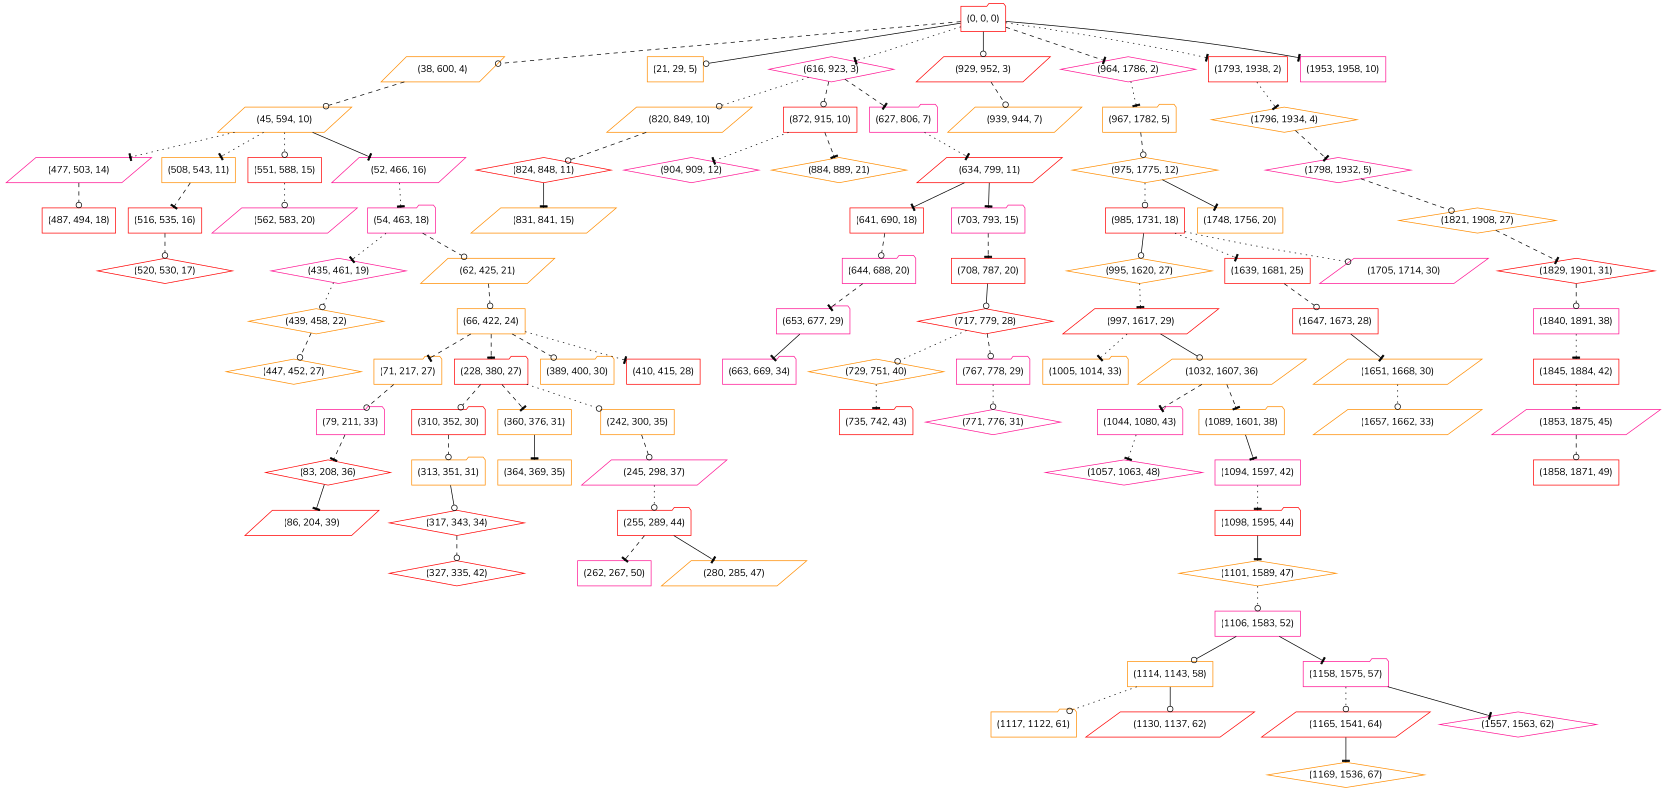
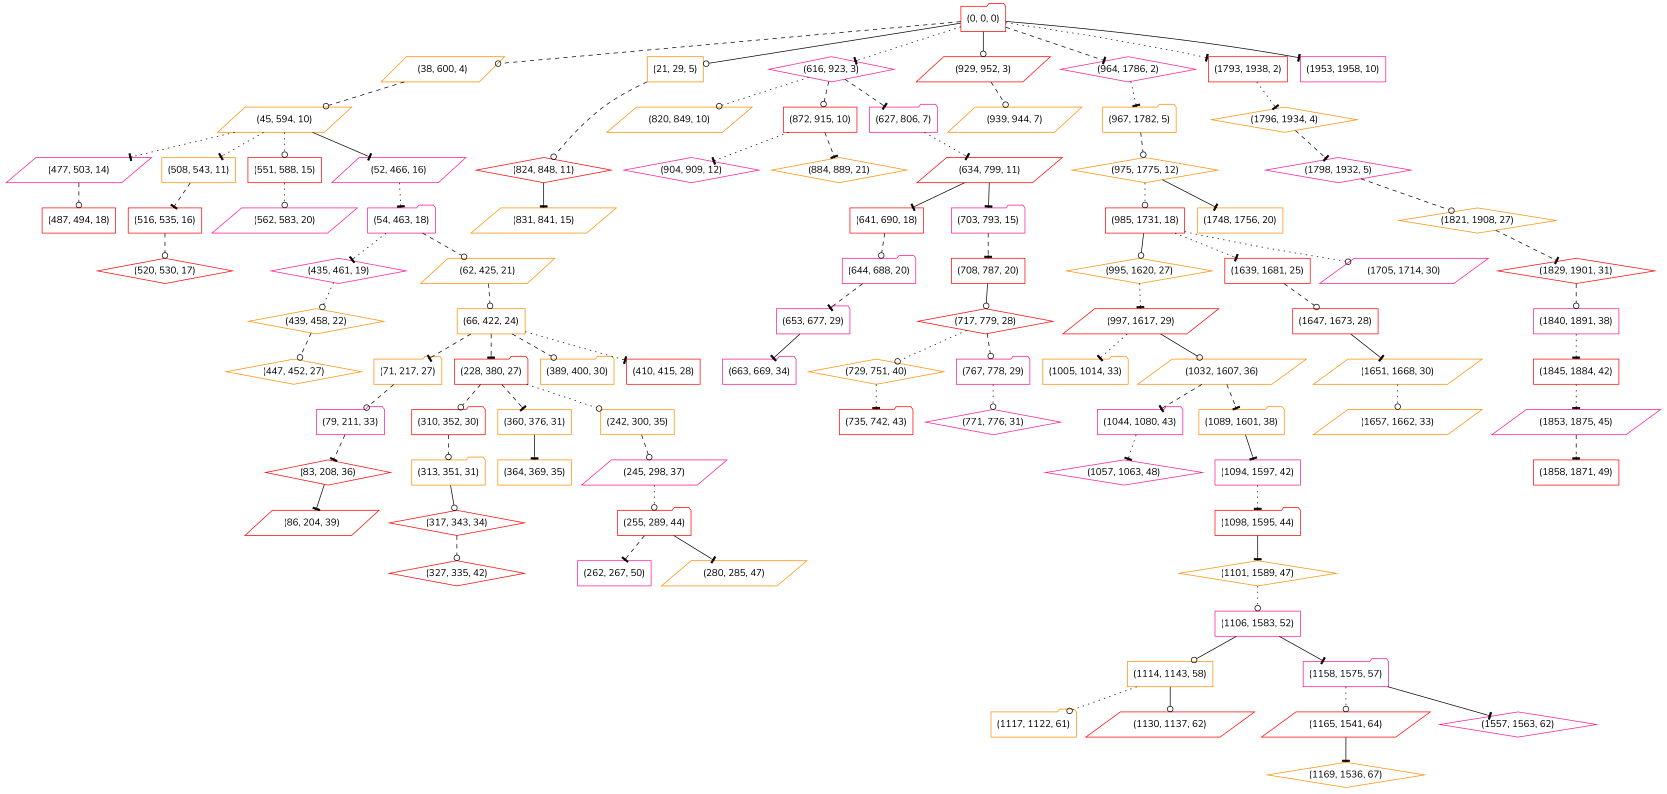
edge "(820, 849, 10)" -> "(824, 848, 11)": now "(21, 29, 5)" -> "(824, 848, 11)"
edge "(1853, 1875, 45)" -> "(1858, 1871, 49)": arrowhead odot -> tee
